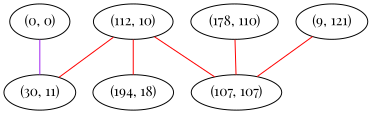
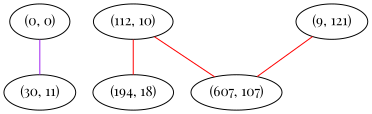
node "(178, 110)": removed
edge "(112, 10)" -- "(30, 11)": removed
node "(107, 107)": label "(107, 107)" -> "(607, 107)"
